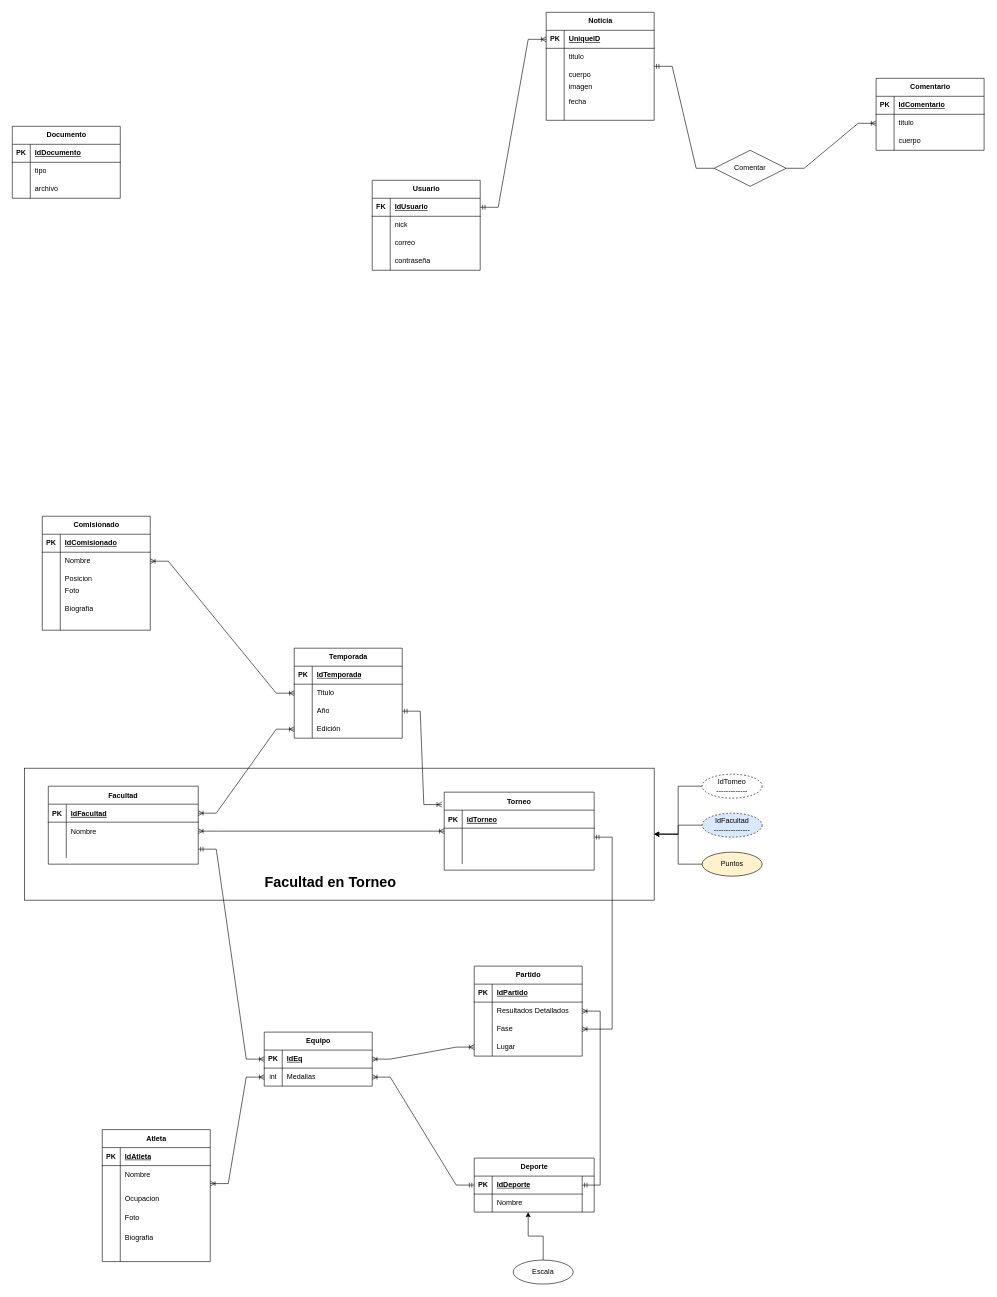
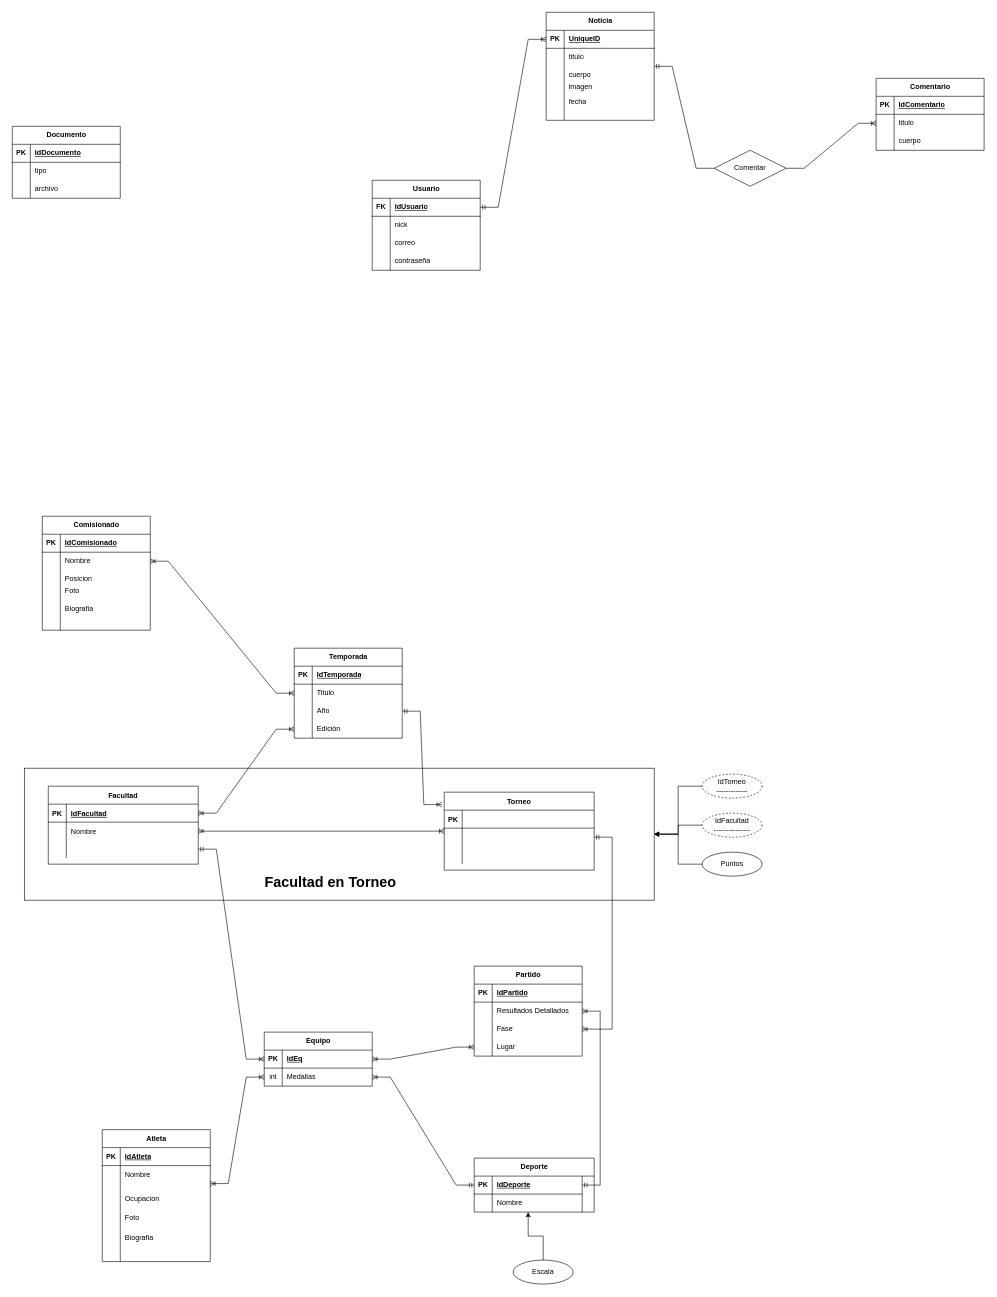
node "IdTorneo": removed
node "IdFacultad ---------------": fillcolor #dae8fc -> #ffffff
node "Puntos": fillcolor #fff2cc -> #ffffff
